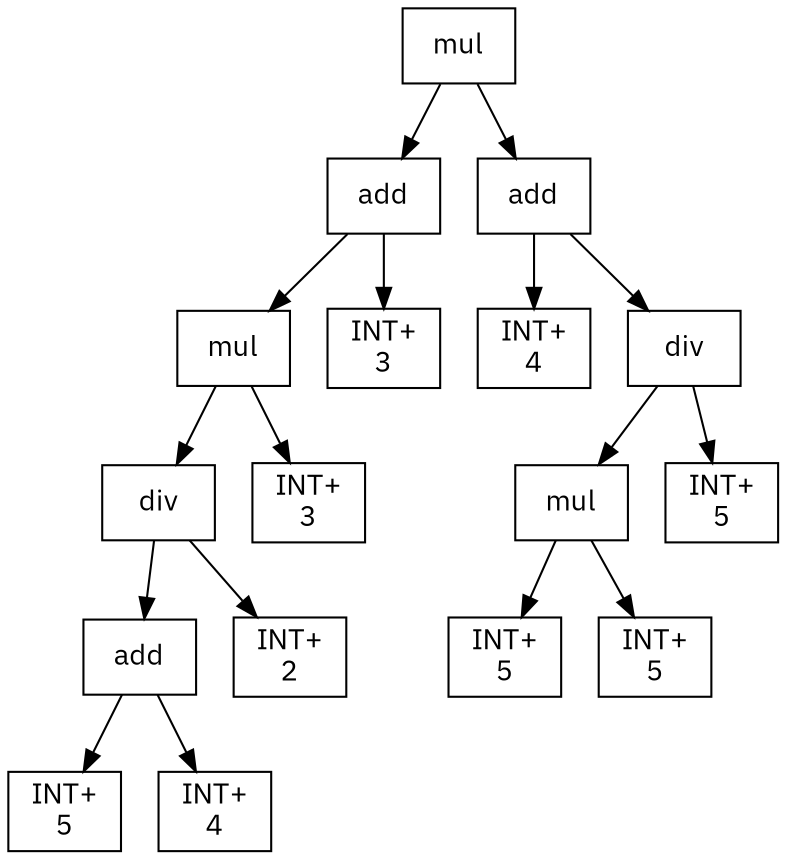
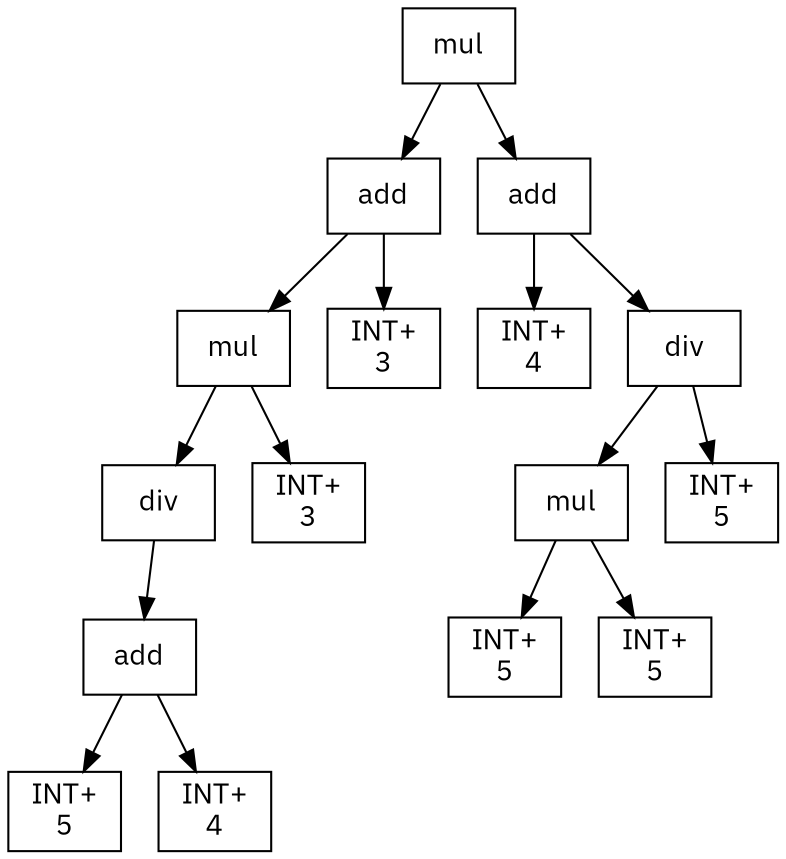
node "INT+ 2": removed
